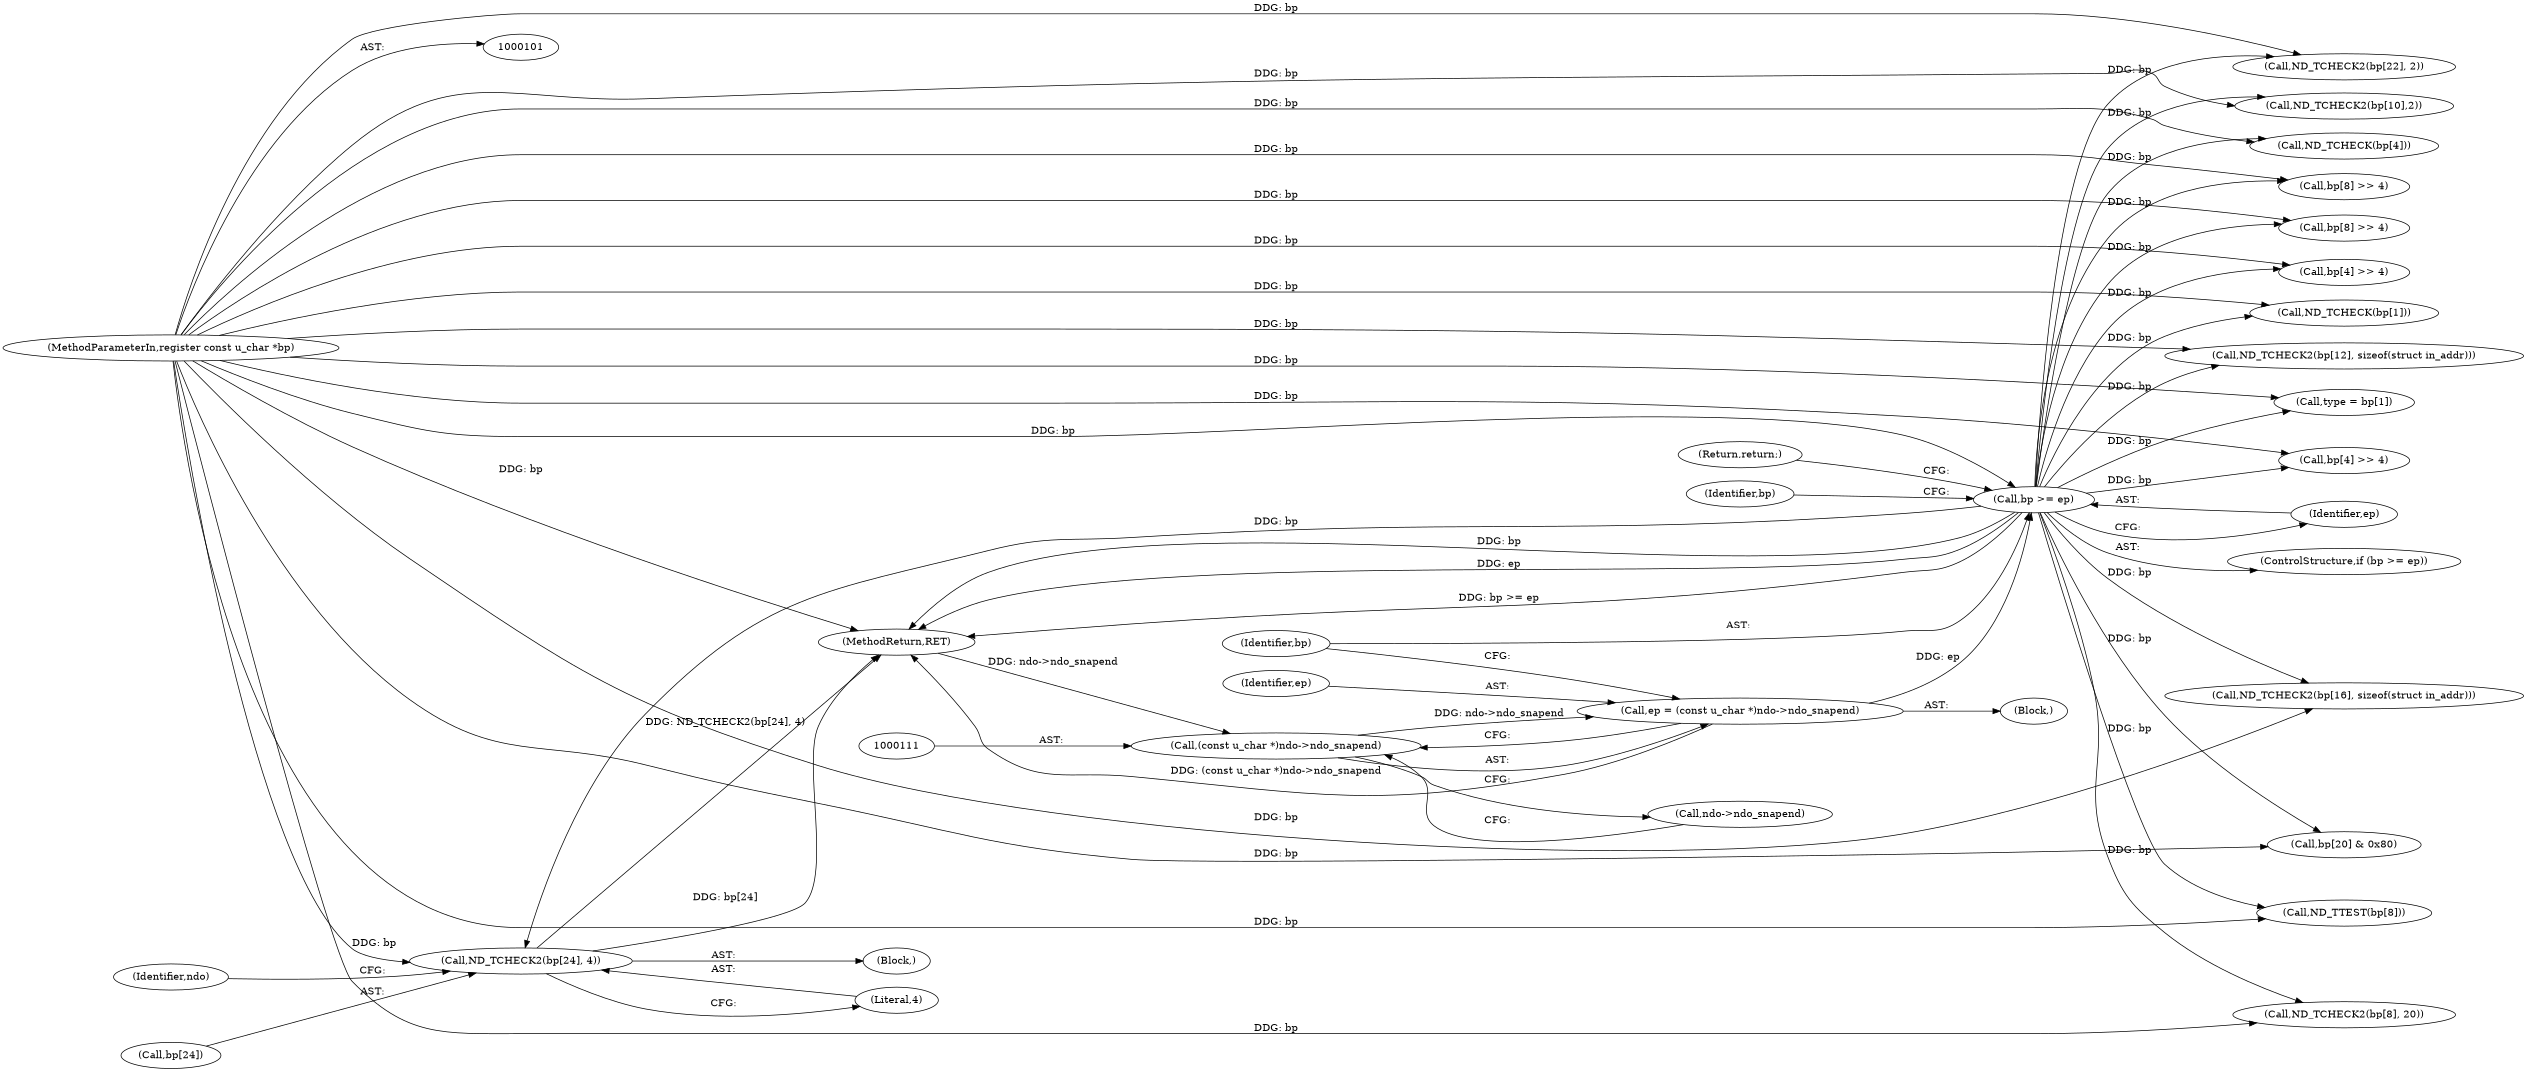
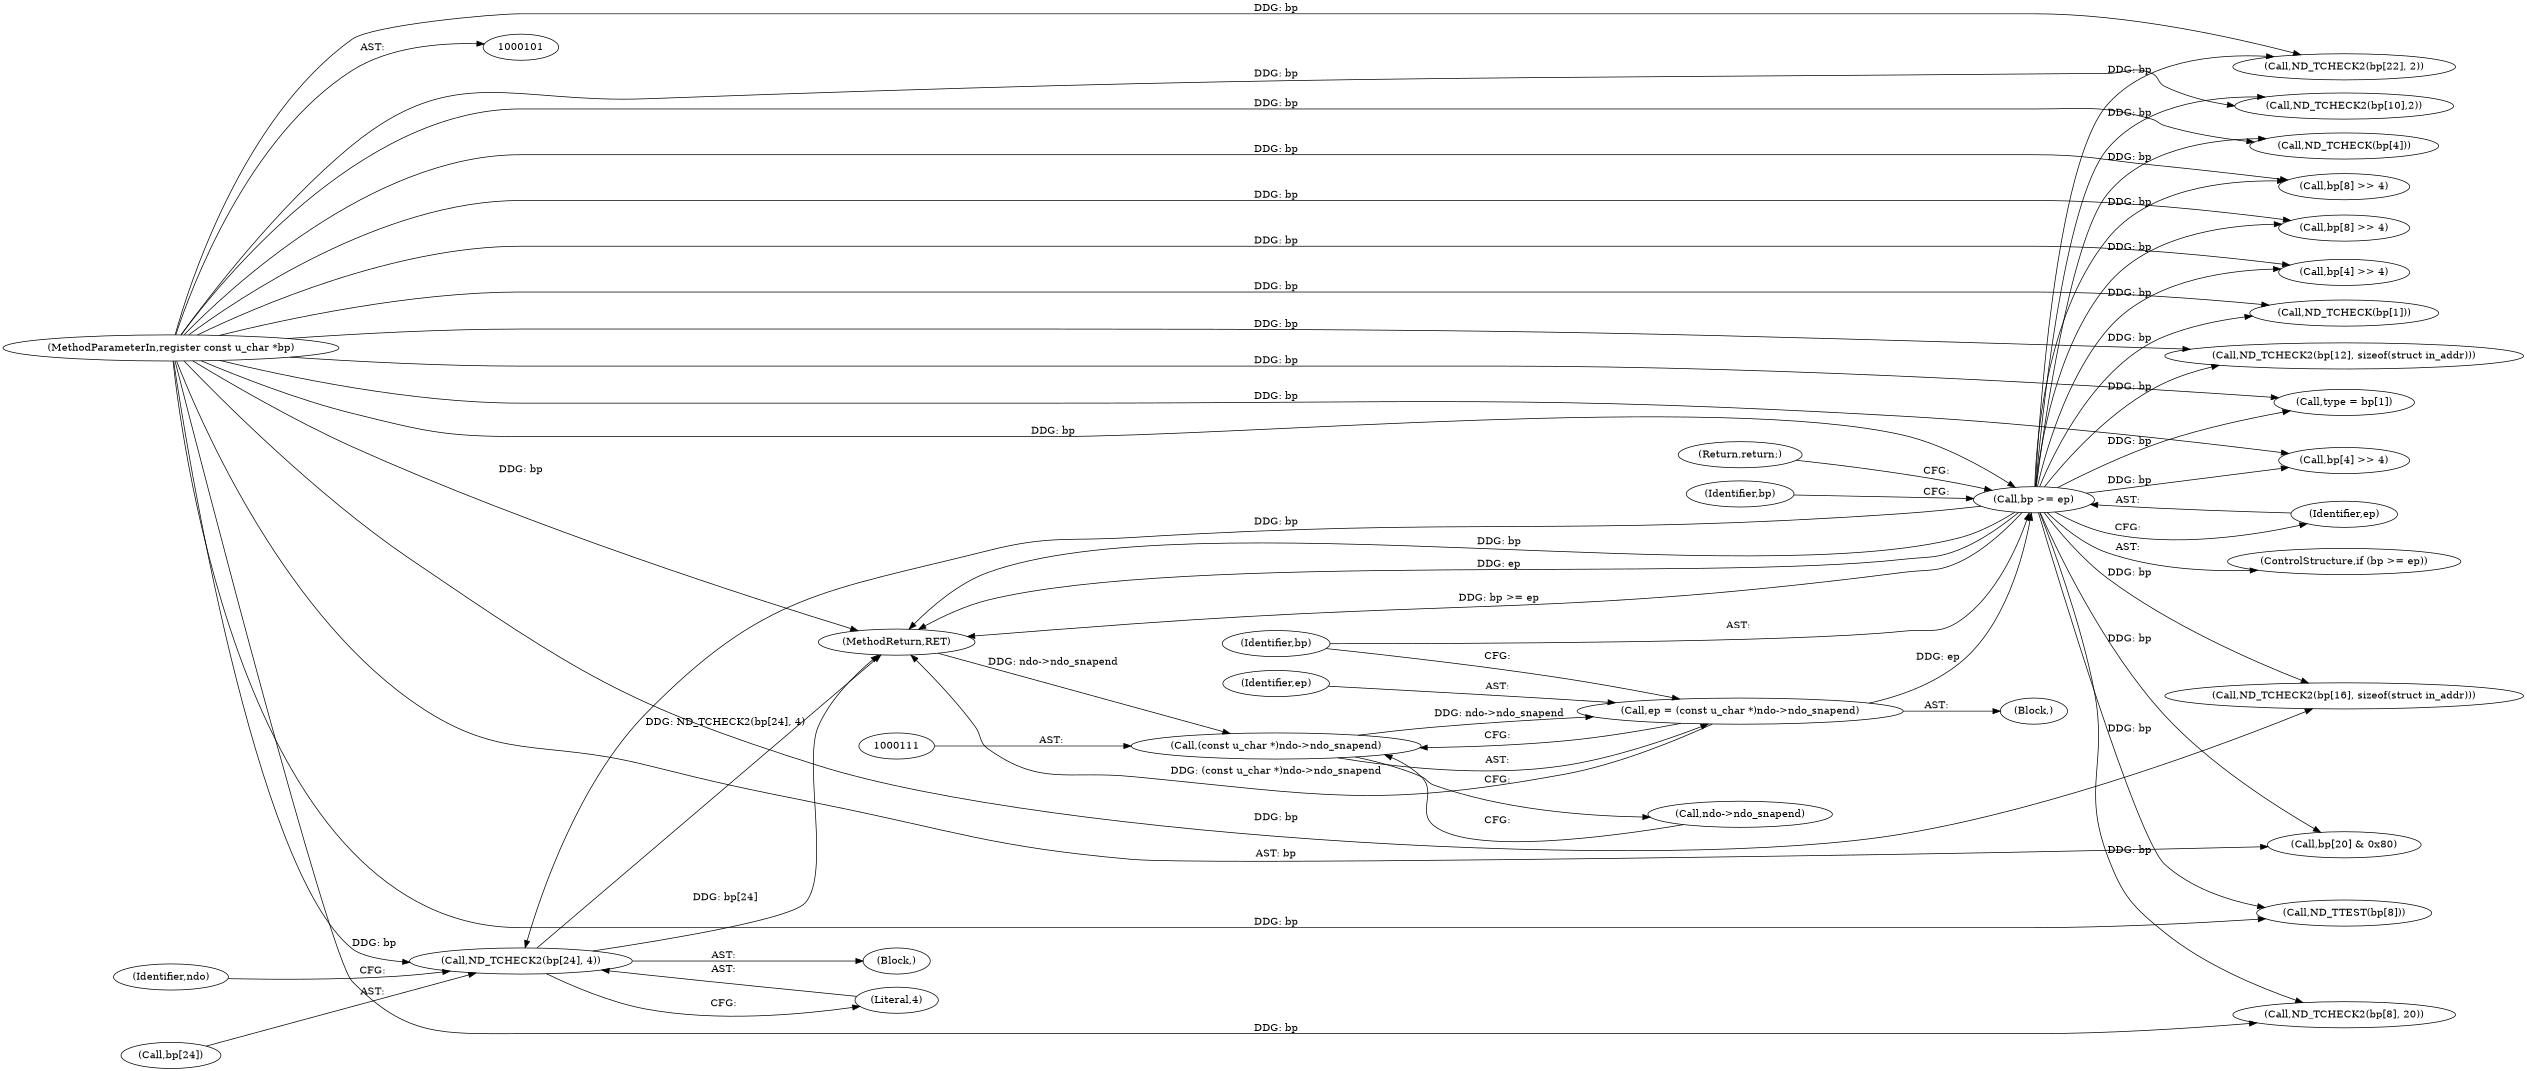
edge "(MethodParameterIn,register const u_char *bp)" -> "(Call,bp[20] & 0x80)": label "DDG: bp" -> "AST: bp"
